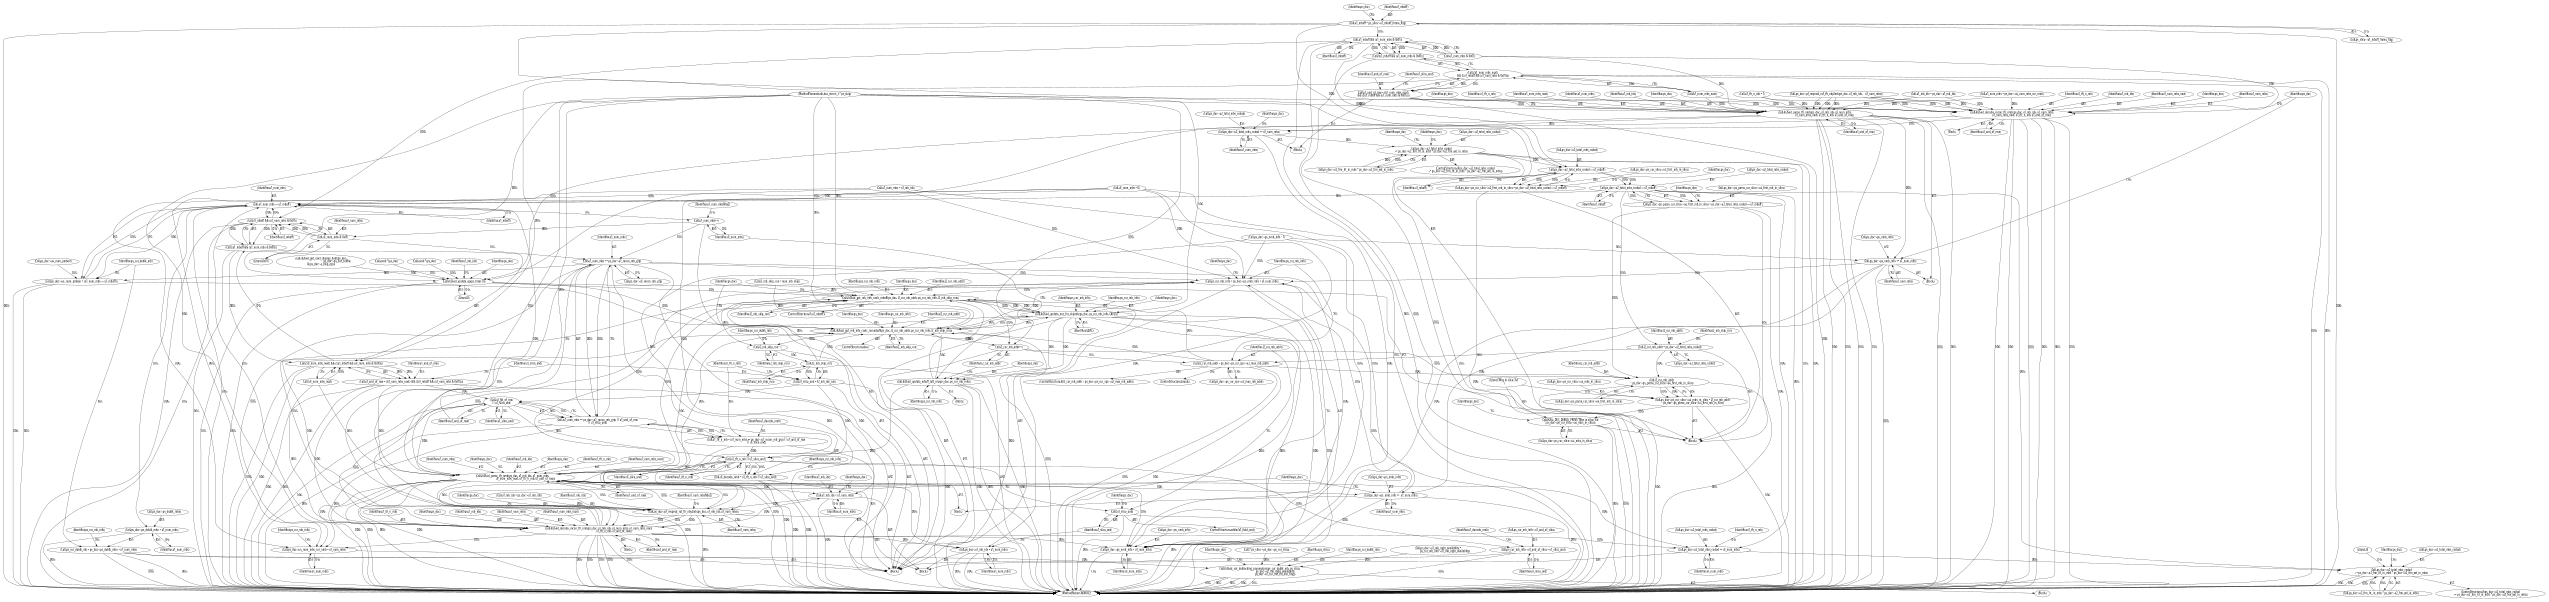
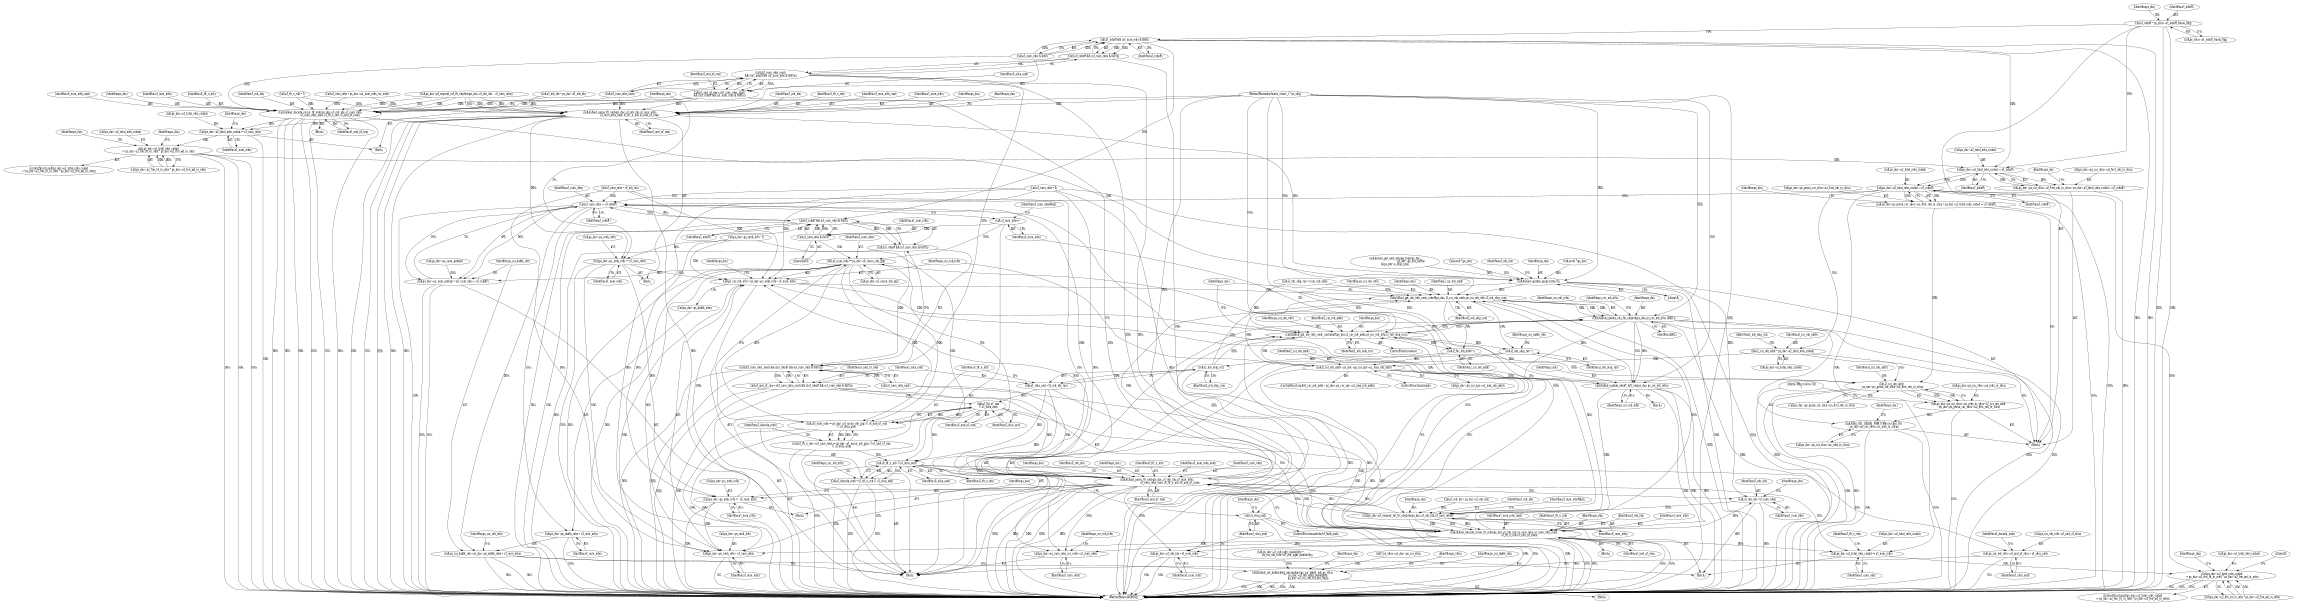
node "(ControlStructure,if (u1_mbaff))": removed
edge "(Call,u1_num_mbs == ps_dec->u1_recon_mb_grp)" -> "(Call,ps_dec->u4_num_mbs_cur_nmb = u1_num_mbs)": removed, label "DDG:"
node "(Call,i2_cur_mb_addr++)": label "(Call,i2_cur_mb_addr++)" -> "(Call,i2_for_mb_addr++)"
edge "(Call,u1_num_mbs >> u1_mbaff)" -> "(Call,ps_cur_deblk_mb = ps_dec->ps_deblk_mbn + u1_num_mbs)": added, label "DDG:"
edge "(Call,ps_cur_mb_info = ps_dec->ps_nmb_info + u1_num_mbs)" -> "(Call,ps_dec->ps_nmb_info + u1_num_mbs)": now "(Call,ps_cur_mb_info = ps_dec->ps_nmb_info + u1_num_mbs)" -> "(Call,ps_dec->ps_deblk_mbn)"
edge "(Call,u1_decode_nmb = u1_tfr_n_mb || u1_slice_end)" -> "(Call,u1_tfr_n_mb || u1_slice_end)": added, label "CFG:"
edge "(Call,u1_fld_of_row || u1_slice_end)" -> "(MethodReturn,WORD32)": label "DDG: " -> "AST: "
